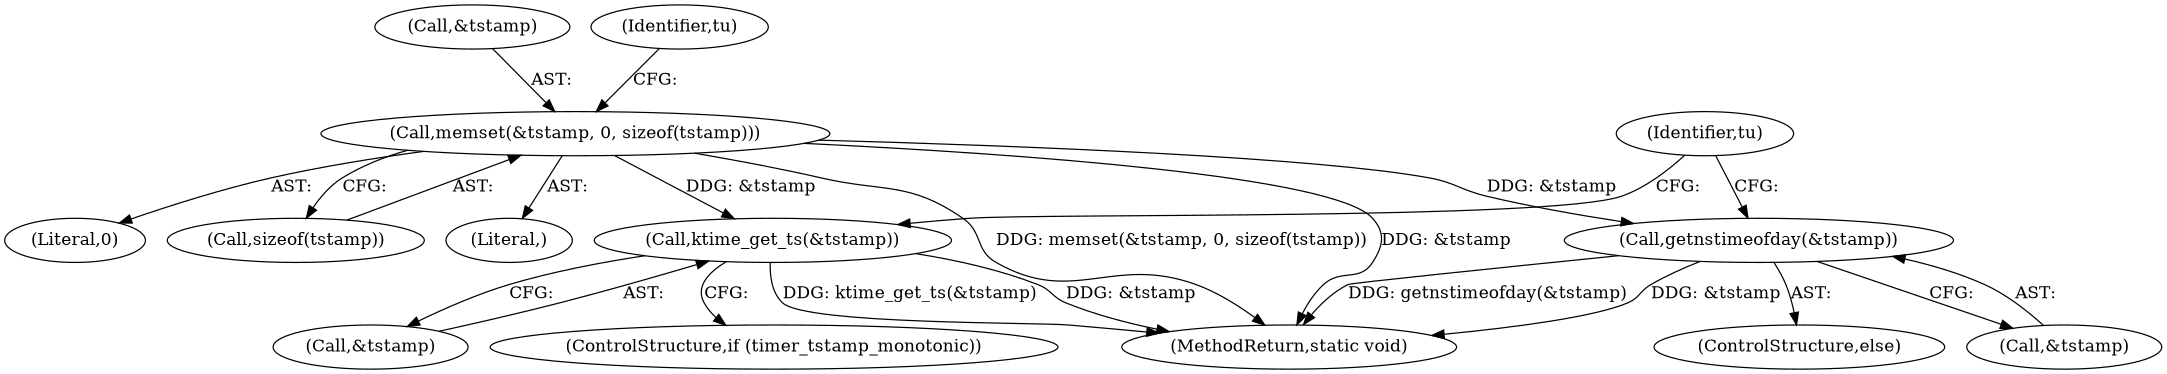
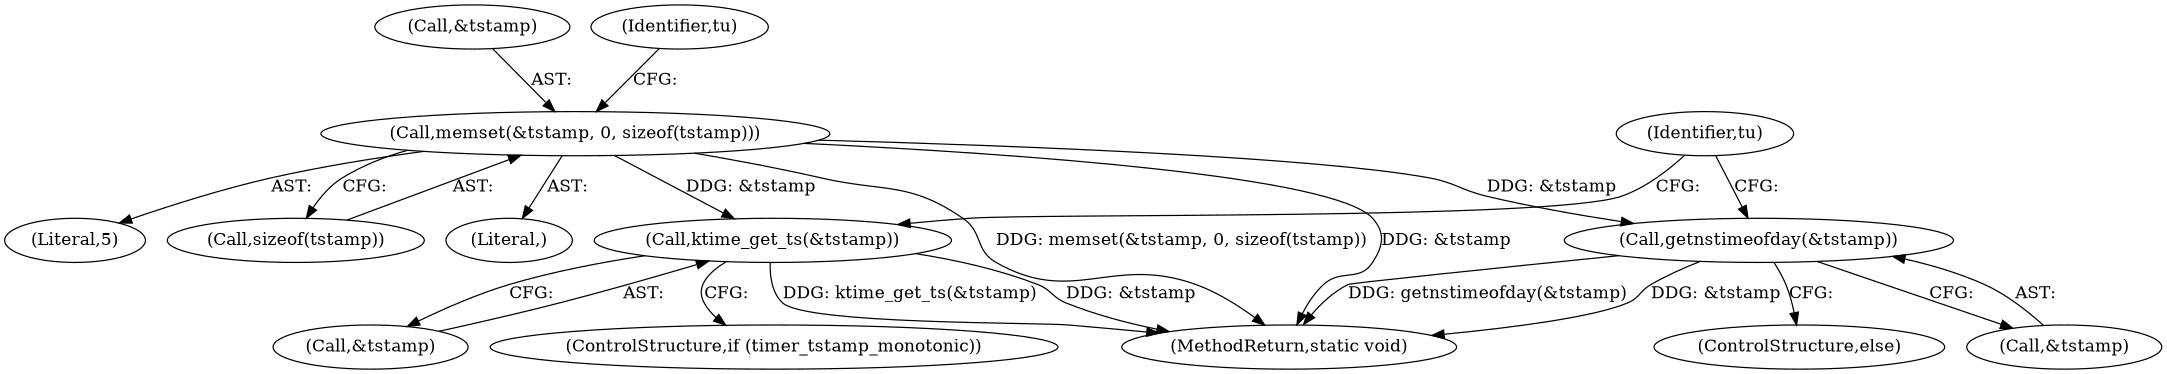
node "(Literal,0)": label "(Literal,0)" -> "(Literal,5)"
edge "(Call,getnstimeofday(&tstamp))" -> "(ControlStructure,else)": label "AST: " -> "CFG: "
